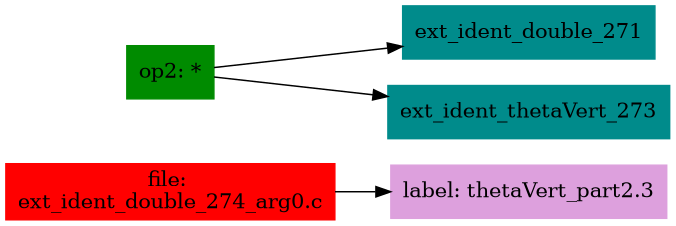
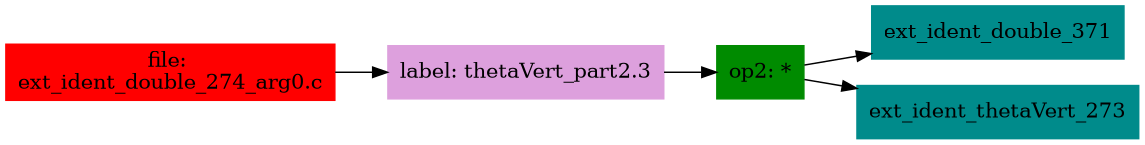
node "ext_ident_double_271": label "ext_ident_double_271" -> "ext_ident_double_371"
edge "label: thetaVert_part2.3" -> "op2: *": added
